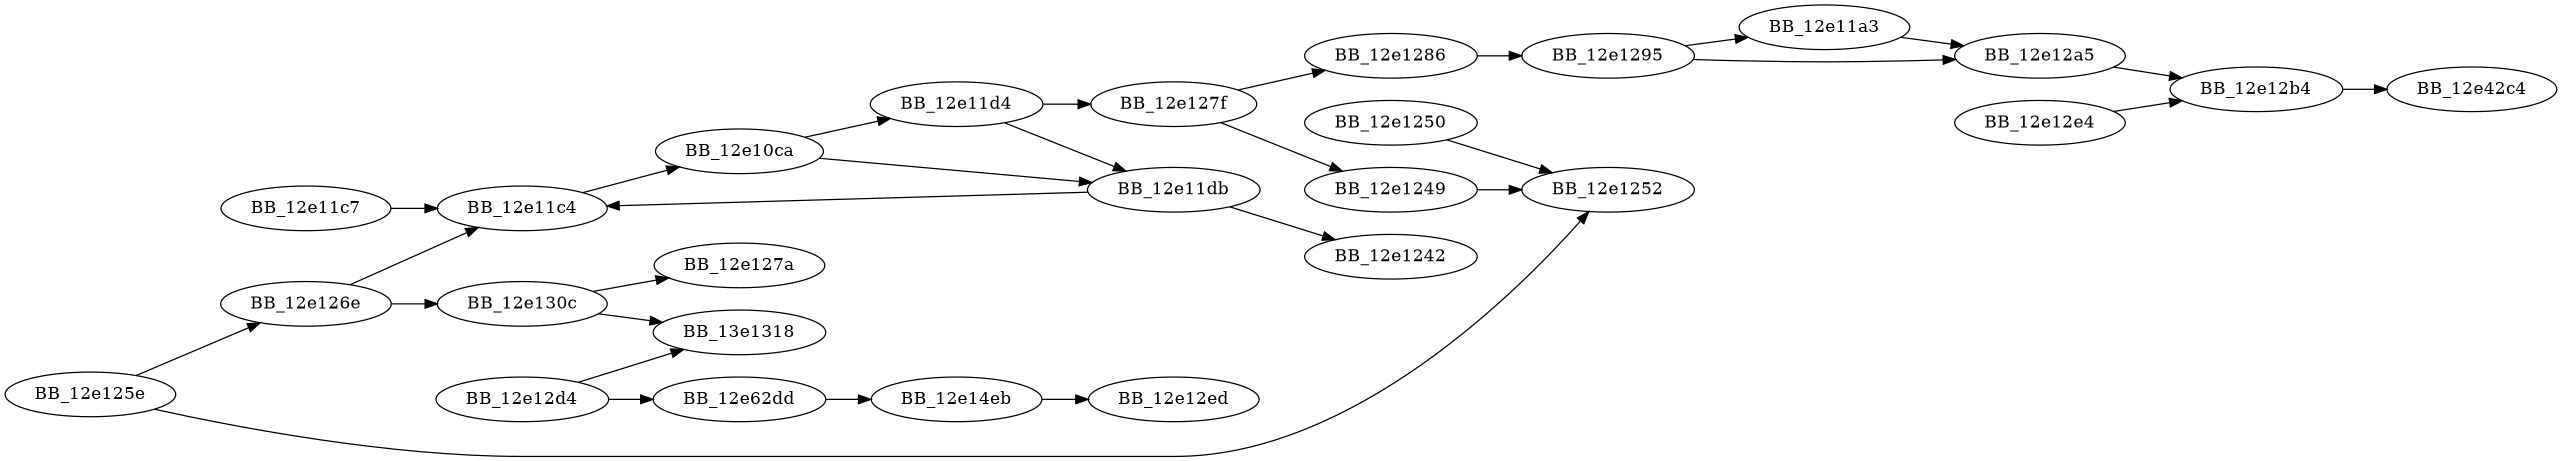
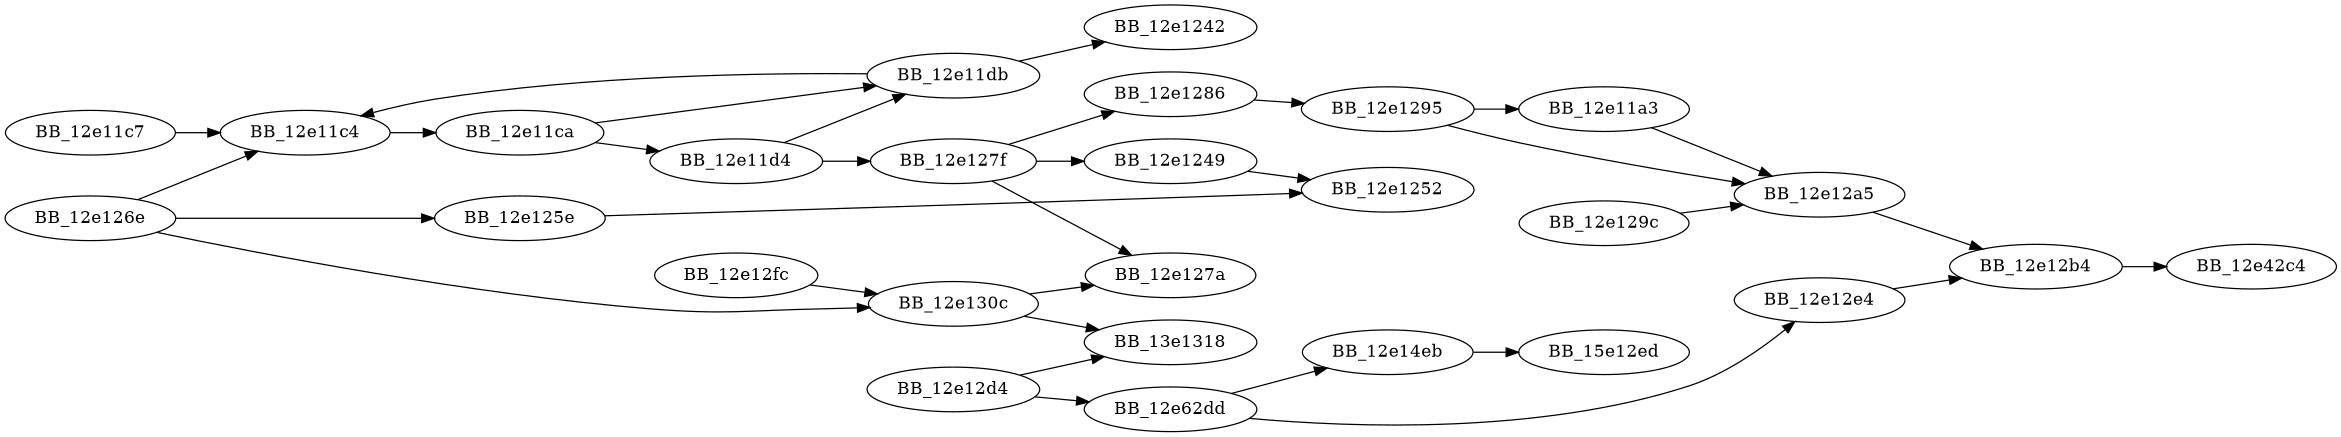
node "BB_12e1250": removed
node "BB_12e10ca": label "BB_12e10ca" -> "BB_12e11ca"
edge "BB_12e127f" -> "BB_12e127a": added
node "BB_12e129c": added
node "BB_12e12fc": added
edge "BB_12e125e" -> "BB_12e126e": reversed
node "BB_12e12ed": label "BB_12e12ed" -> "BB_15e12ed"
edge "BB_12e62dd" -> "BB_12e12e4": added
